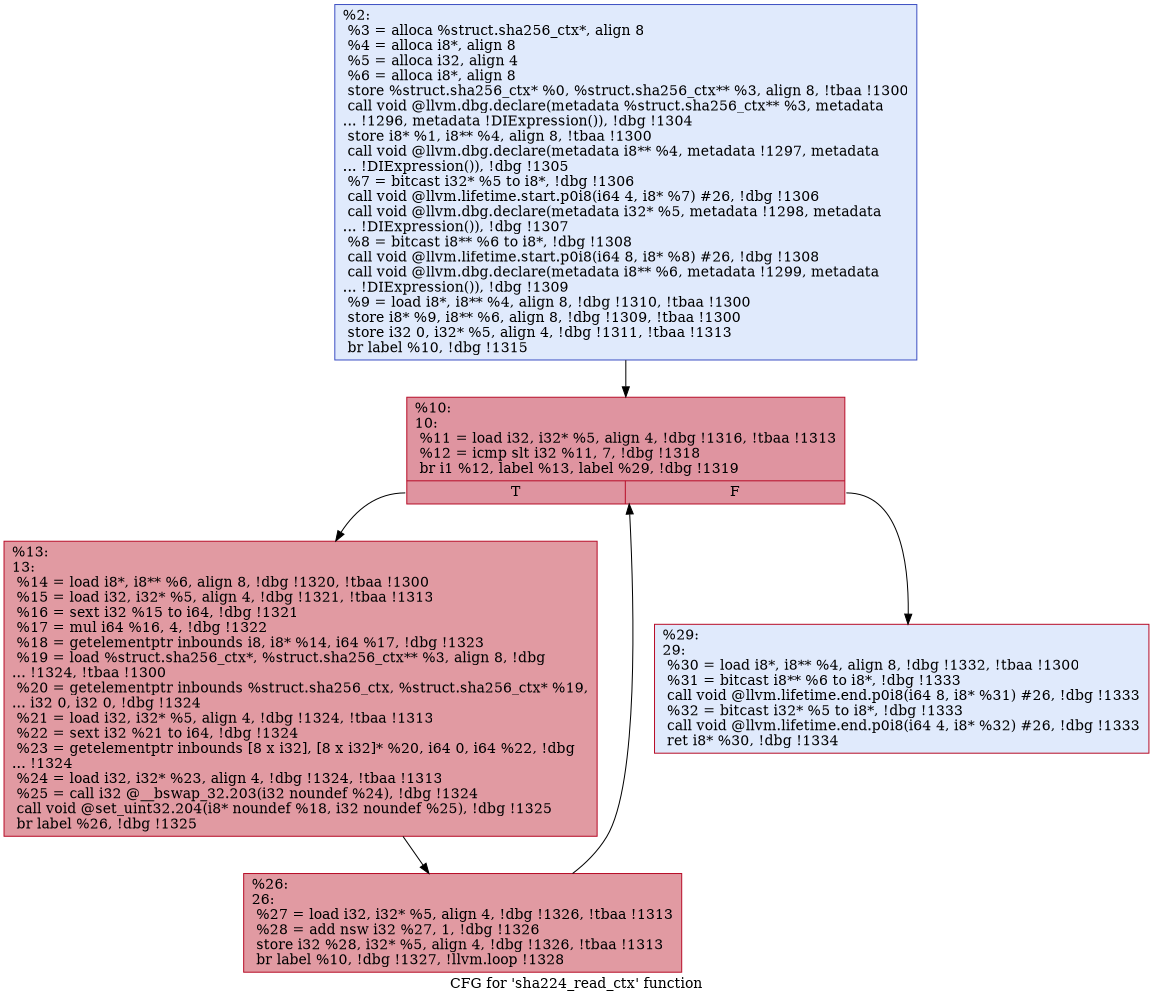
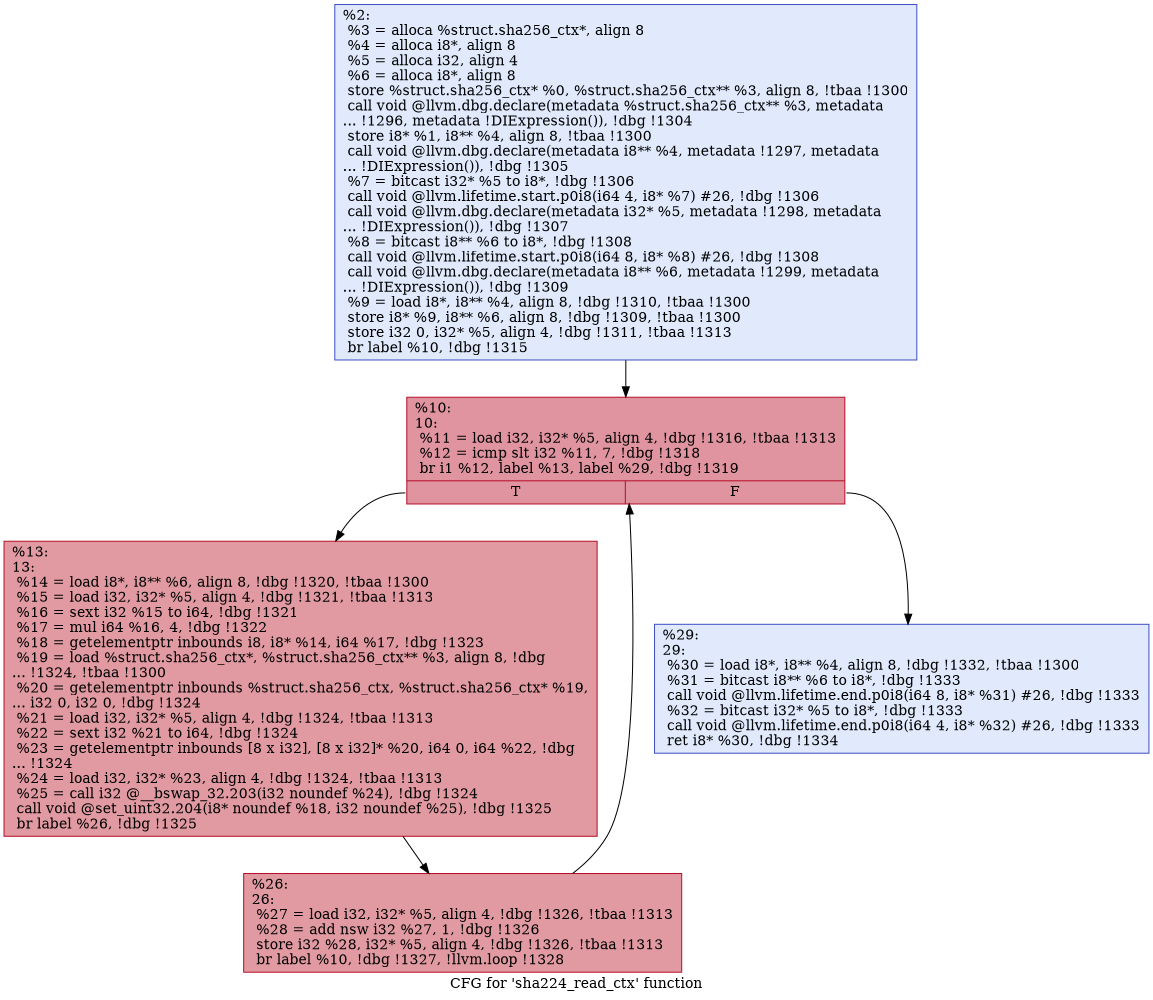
node "%29:": color #b70d28ff -> #3d50c3ff
